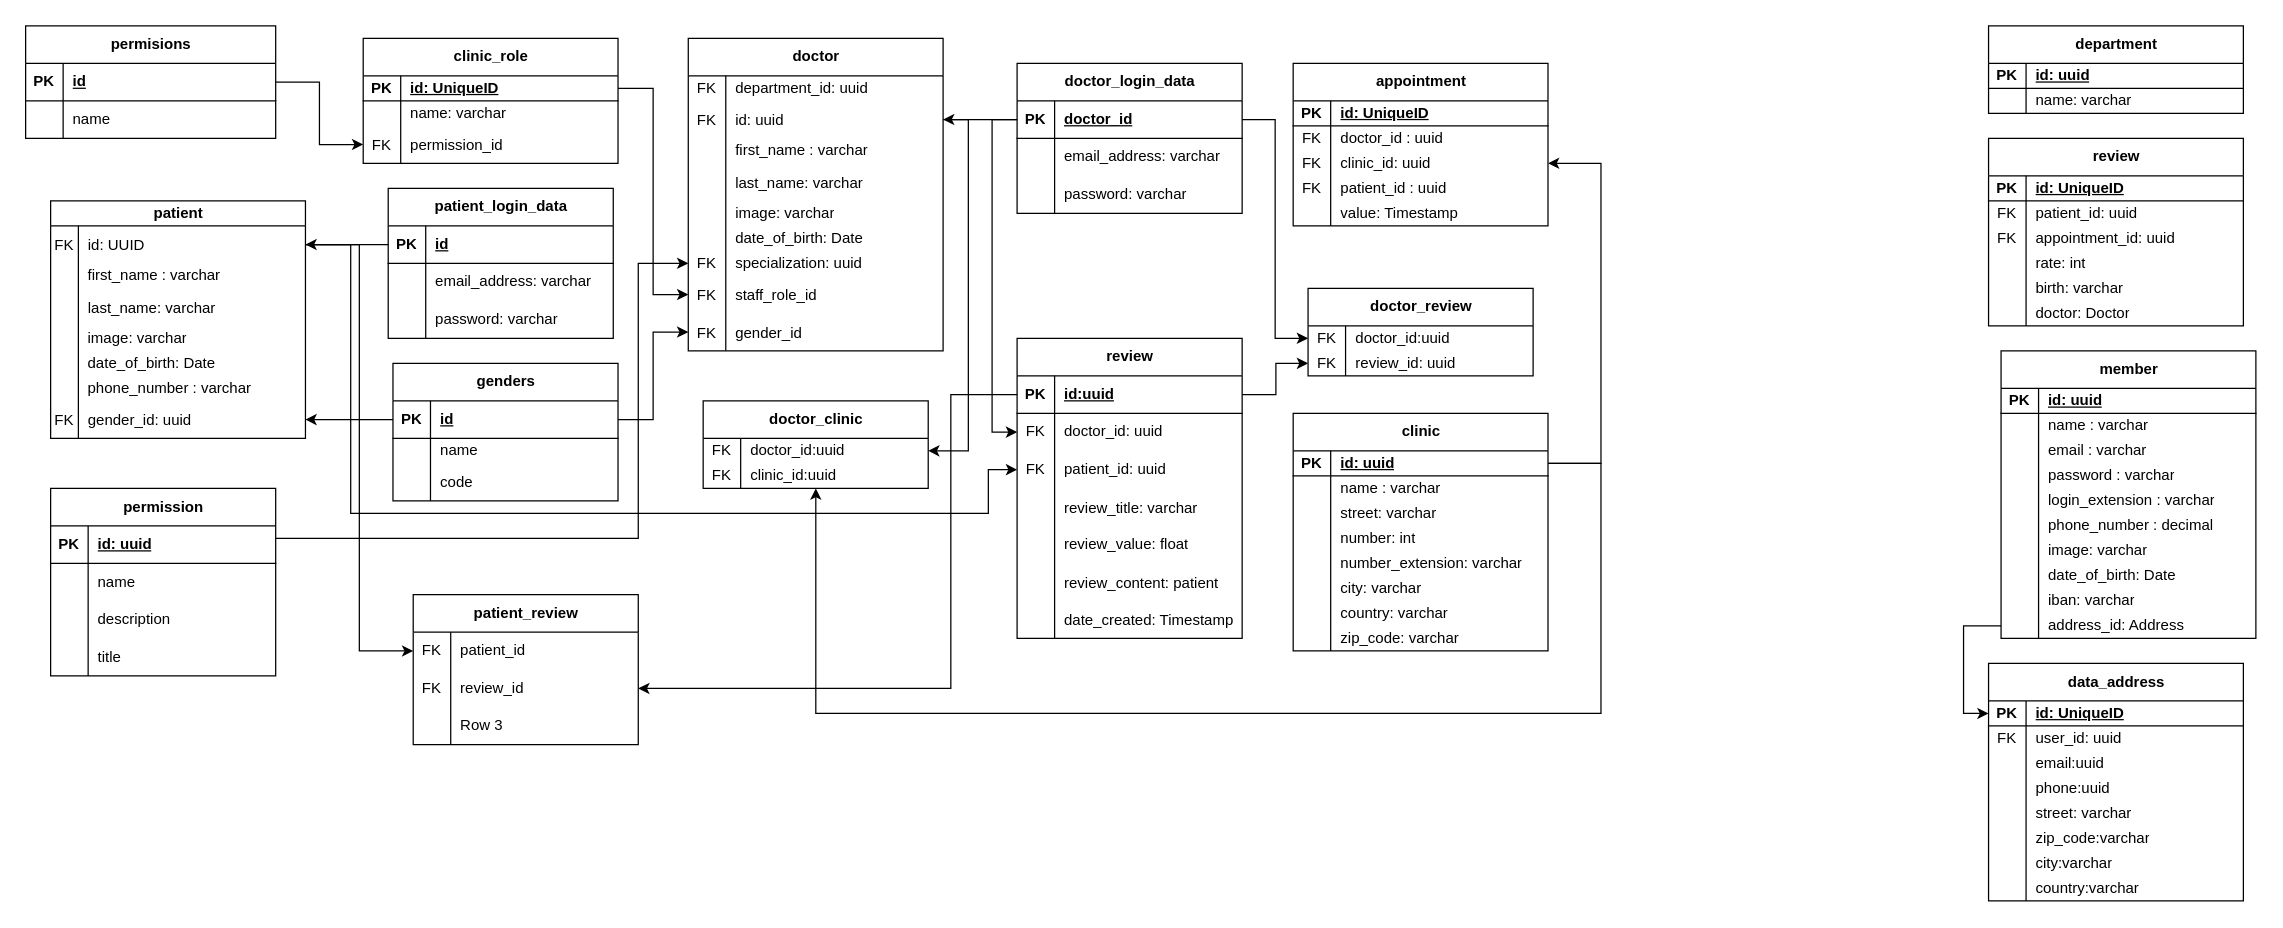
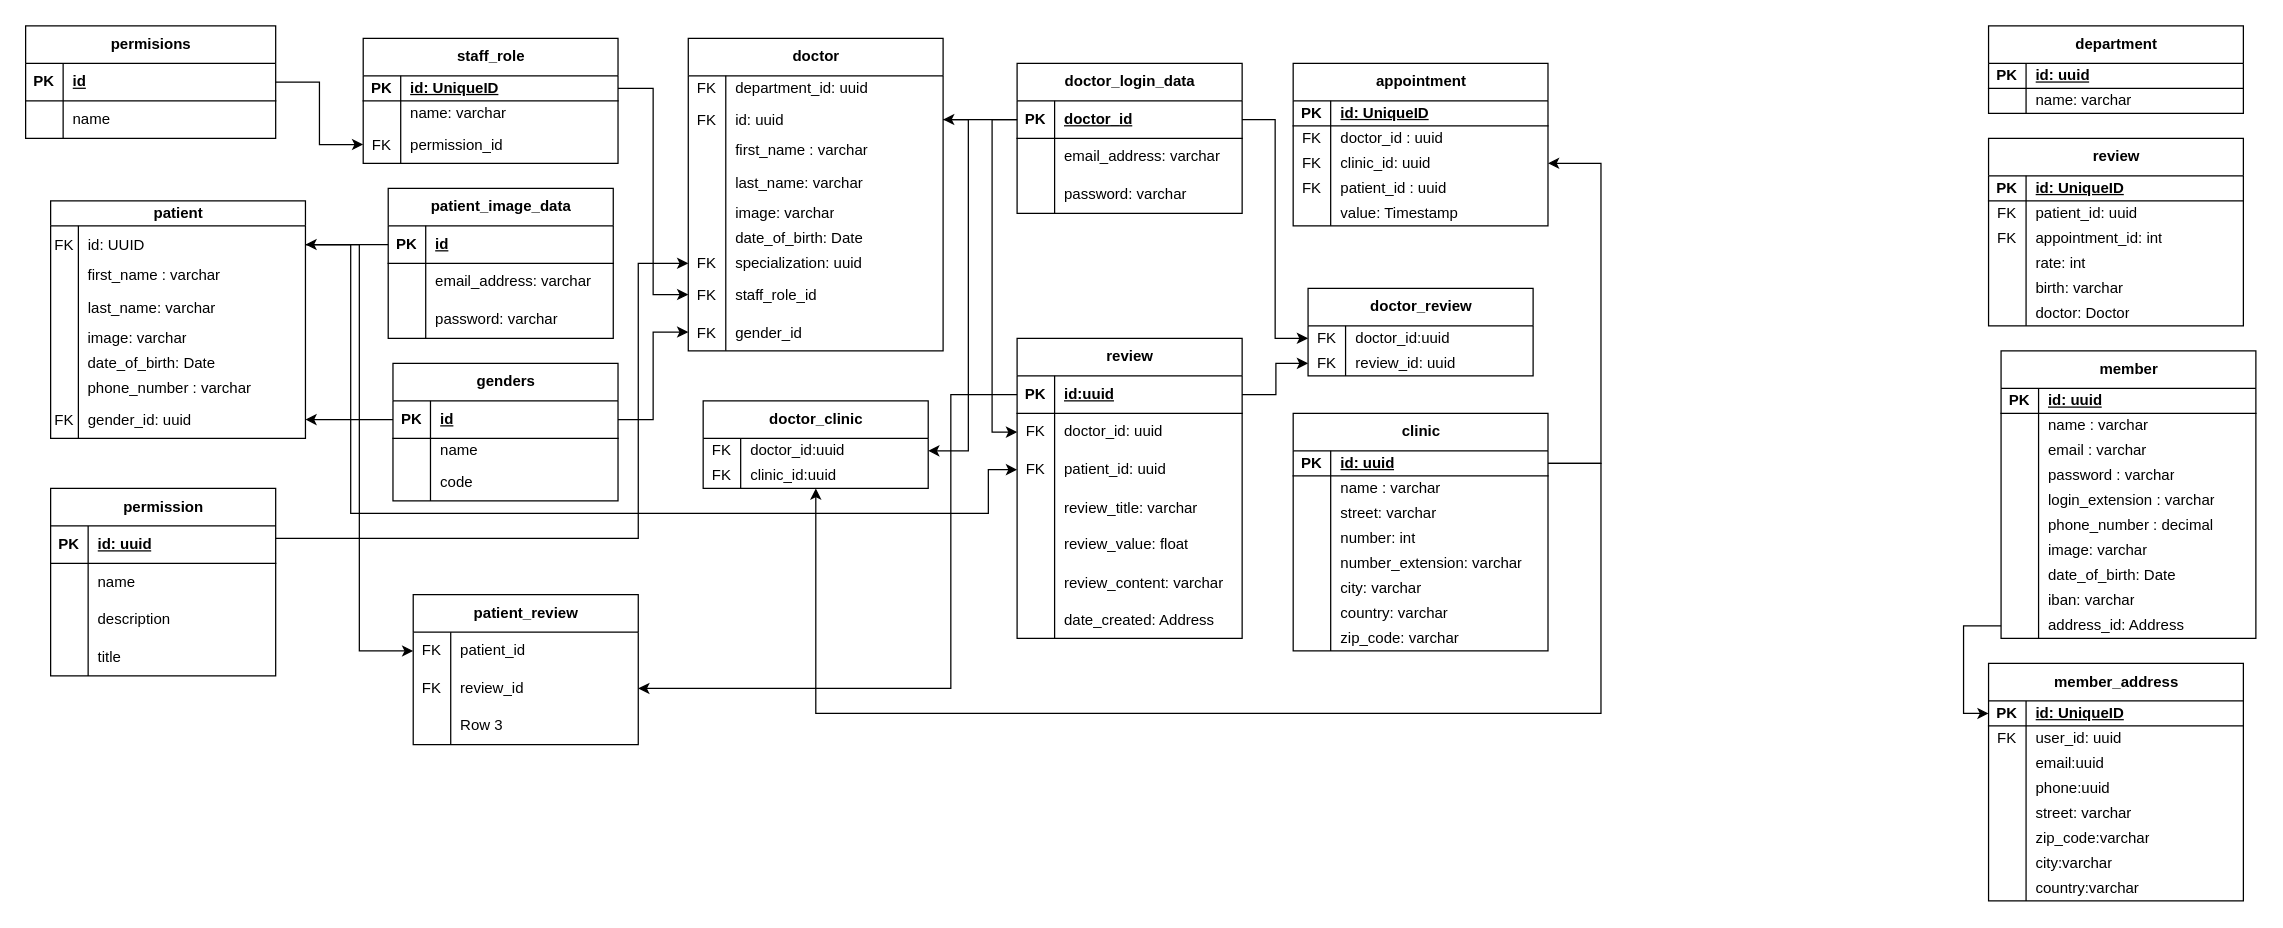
node "clinic_role": label "clinic_role" -> "staff_role"
node "patient_login_data": label "patient_login_data" -> "patient_image_data"
node "appointment_id: uuid": label "appointment_id: uuid" -> "appointment_id: int"
node "review_content: patient": label "review_content: patient" -> "review_content: varchar"
node "date_created: Timestamp": label "date_created: Timestamp" -> "date_created: Address"
node "data_address": label "data_address" -> "member_address"
